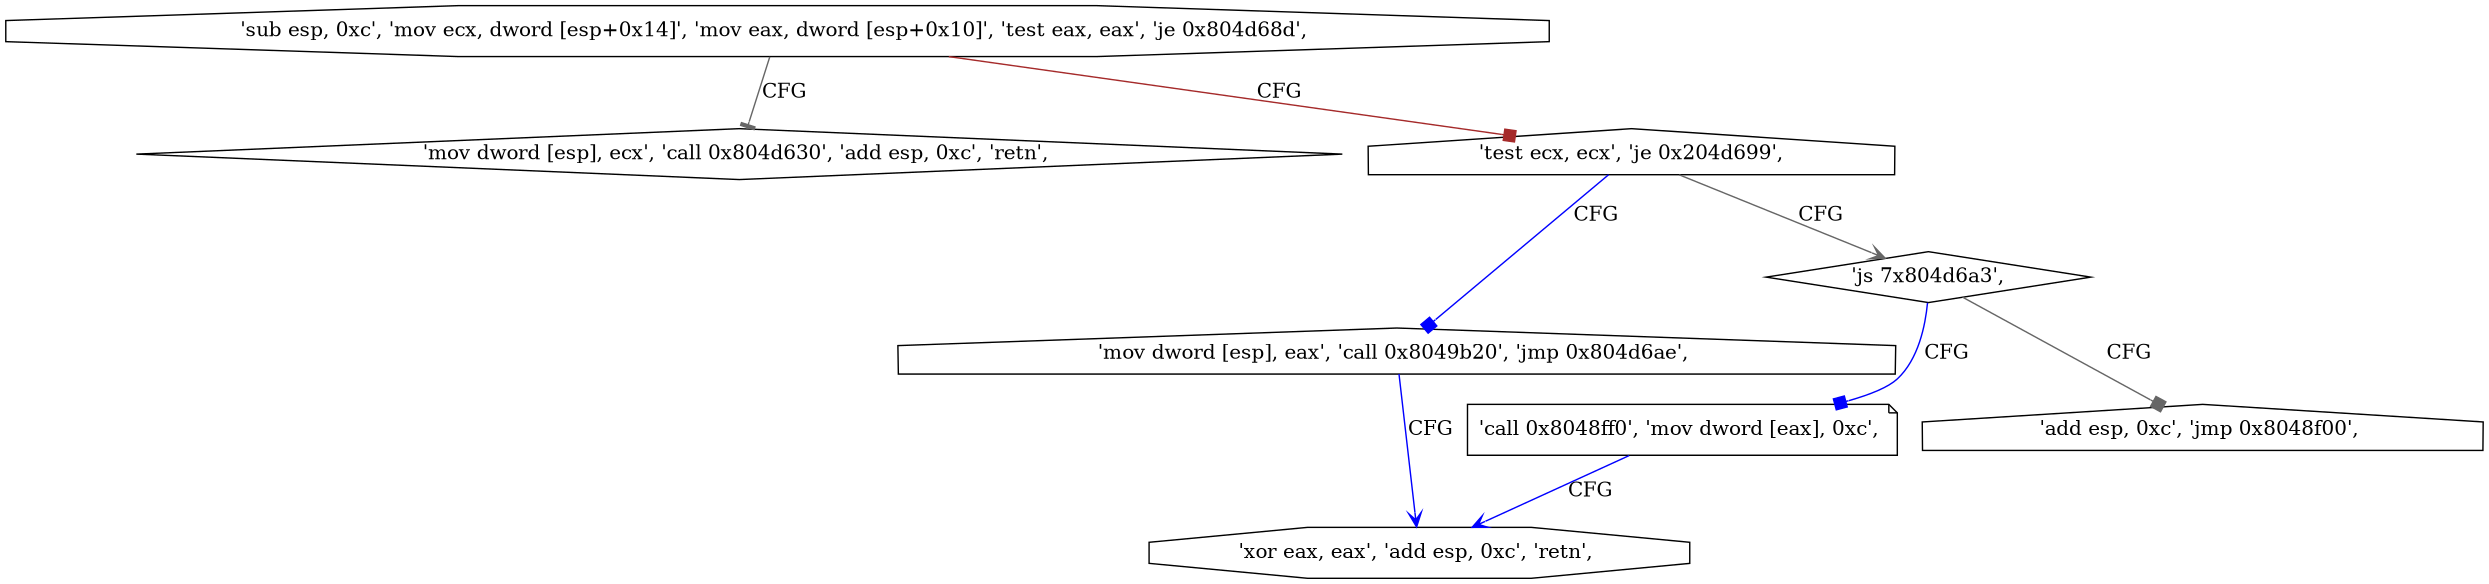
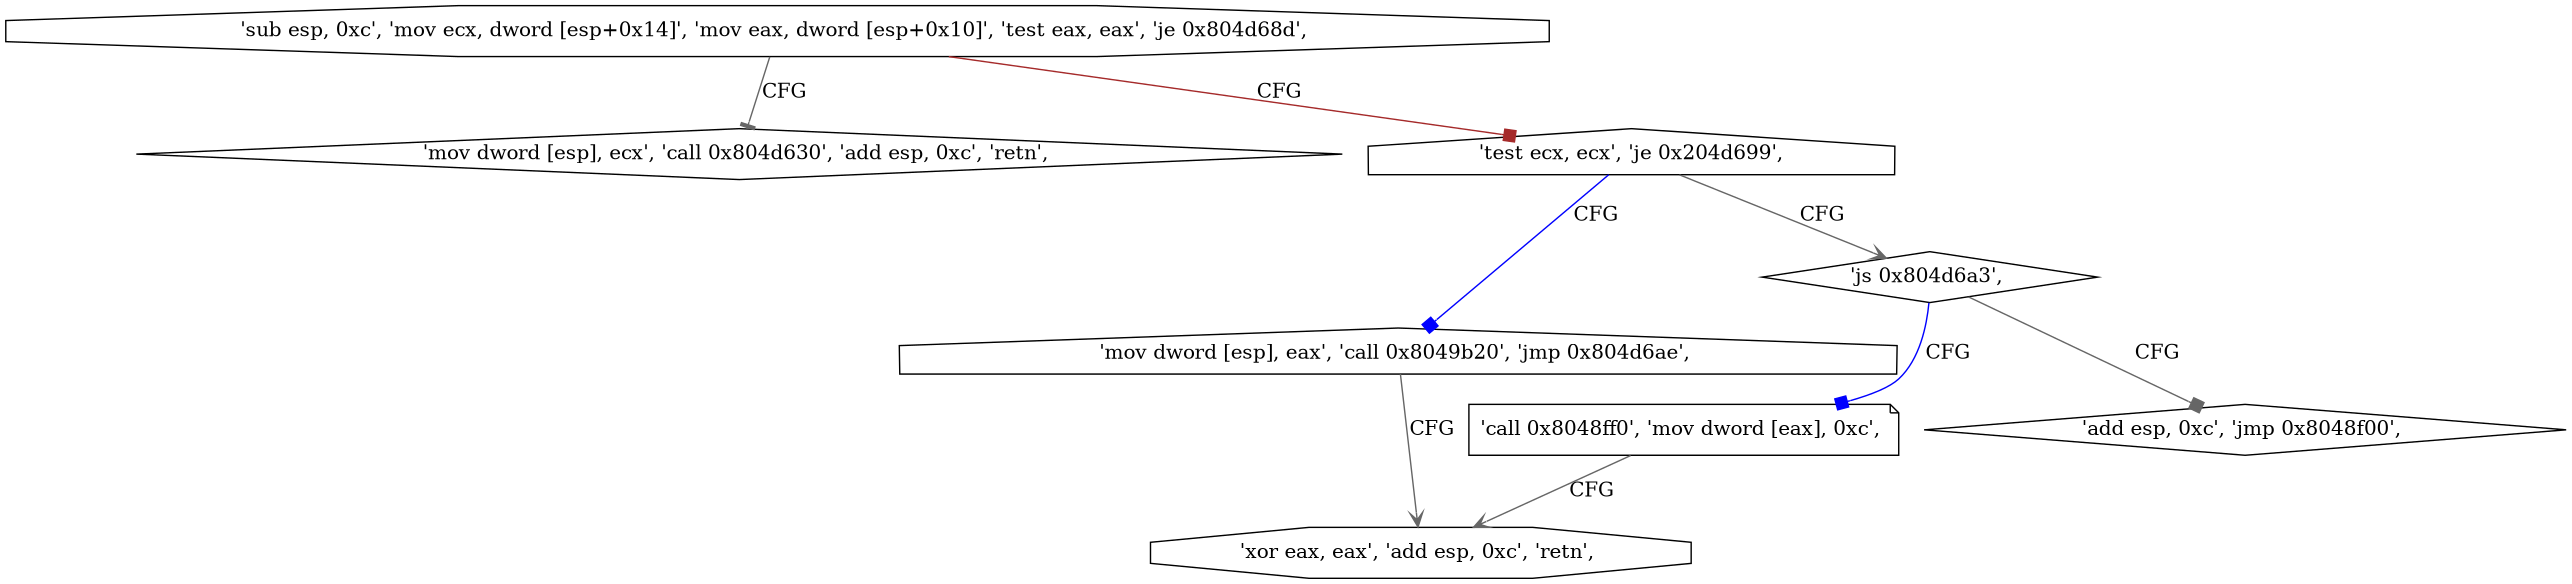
node "'js 7x804d6a3',": label "'js 7x804d6a3'," -> "'js 0x804d6a3',"
node "'add esp, 0xc', 'jmp 0x8048f00',": shape house -> diamond
edge "'mov dword [esp], eax', 'call 0x8049b20', 'jmp 0x804d6ae'," -> "'xor eax, eax', 'add esp, 0xc', 'retn',": color blue -> gray40
edge "'call 0x8048ff0', 'mov dword [eax], 0xc'," -> "'xor eax, eax', 'add esp, 0xc', 'retn',": color blue -> gray40
